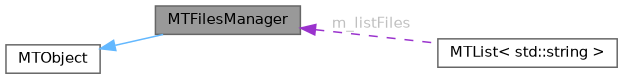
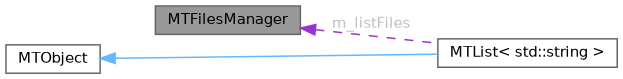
edge "MTFilesManager" -> "MTObject": now "MTList< std::string >" -> "MTObject"
